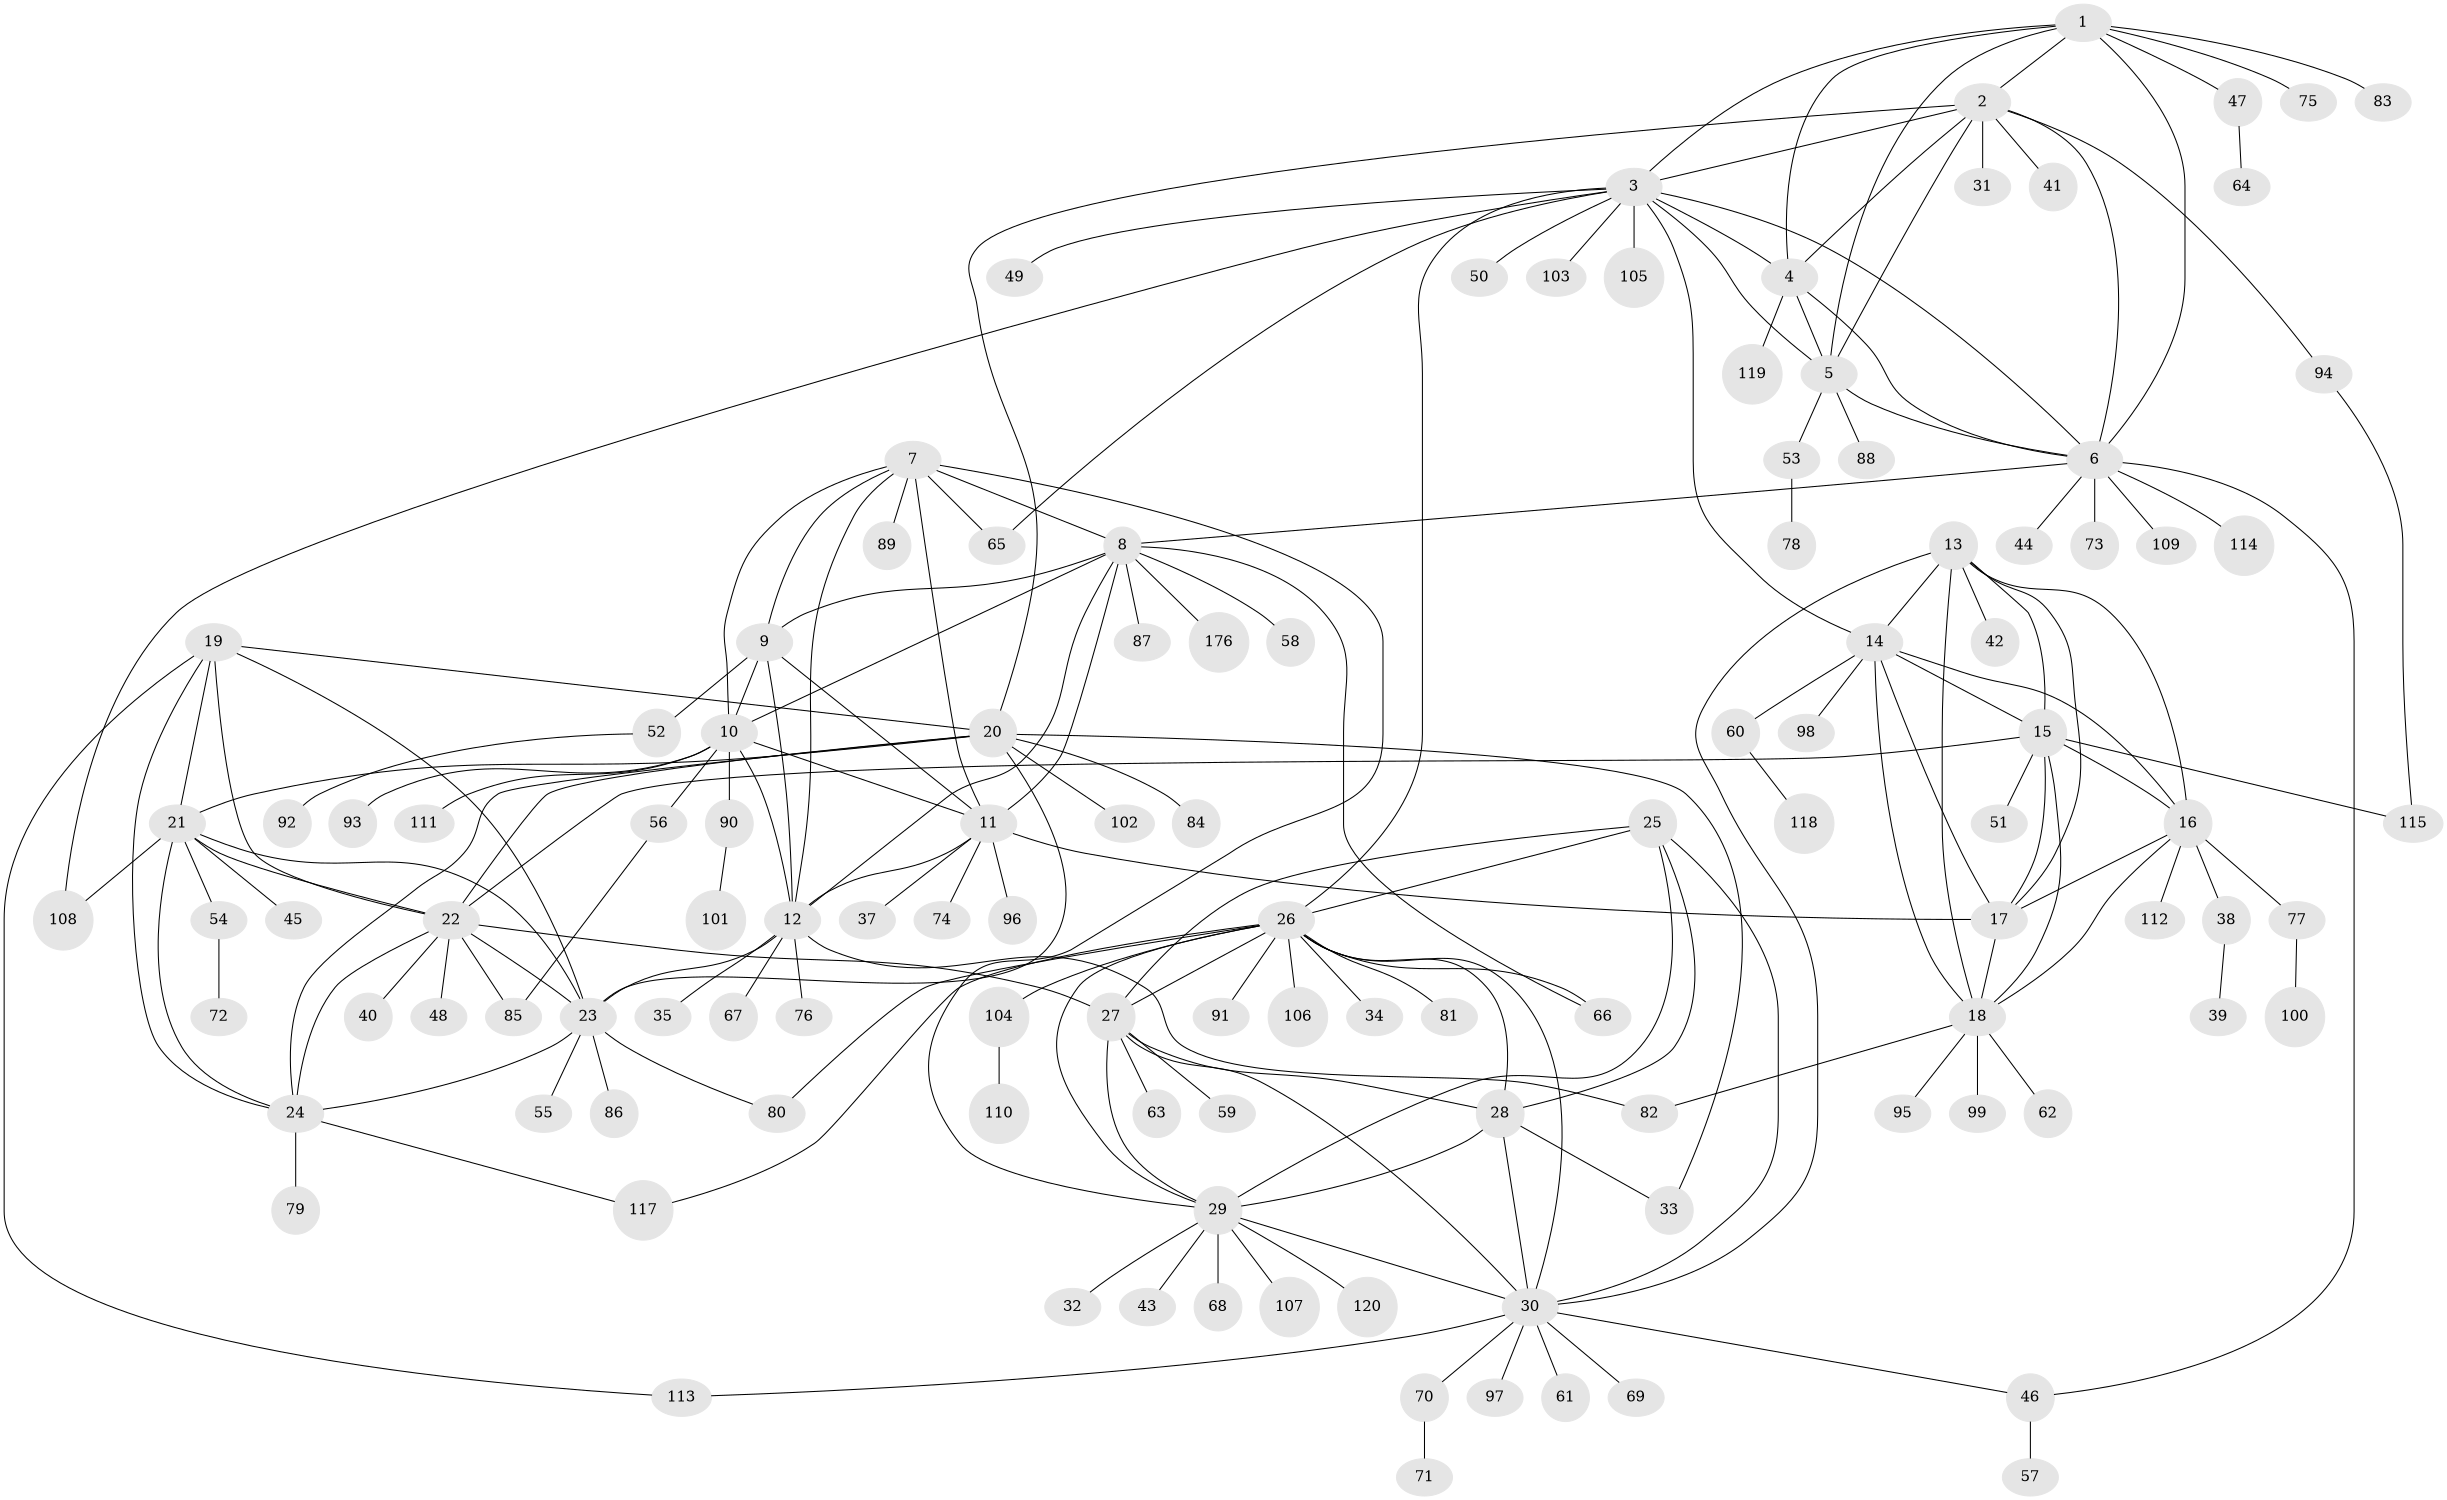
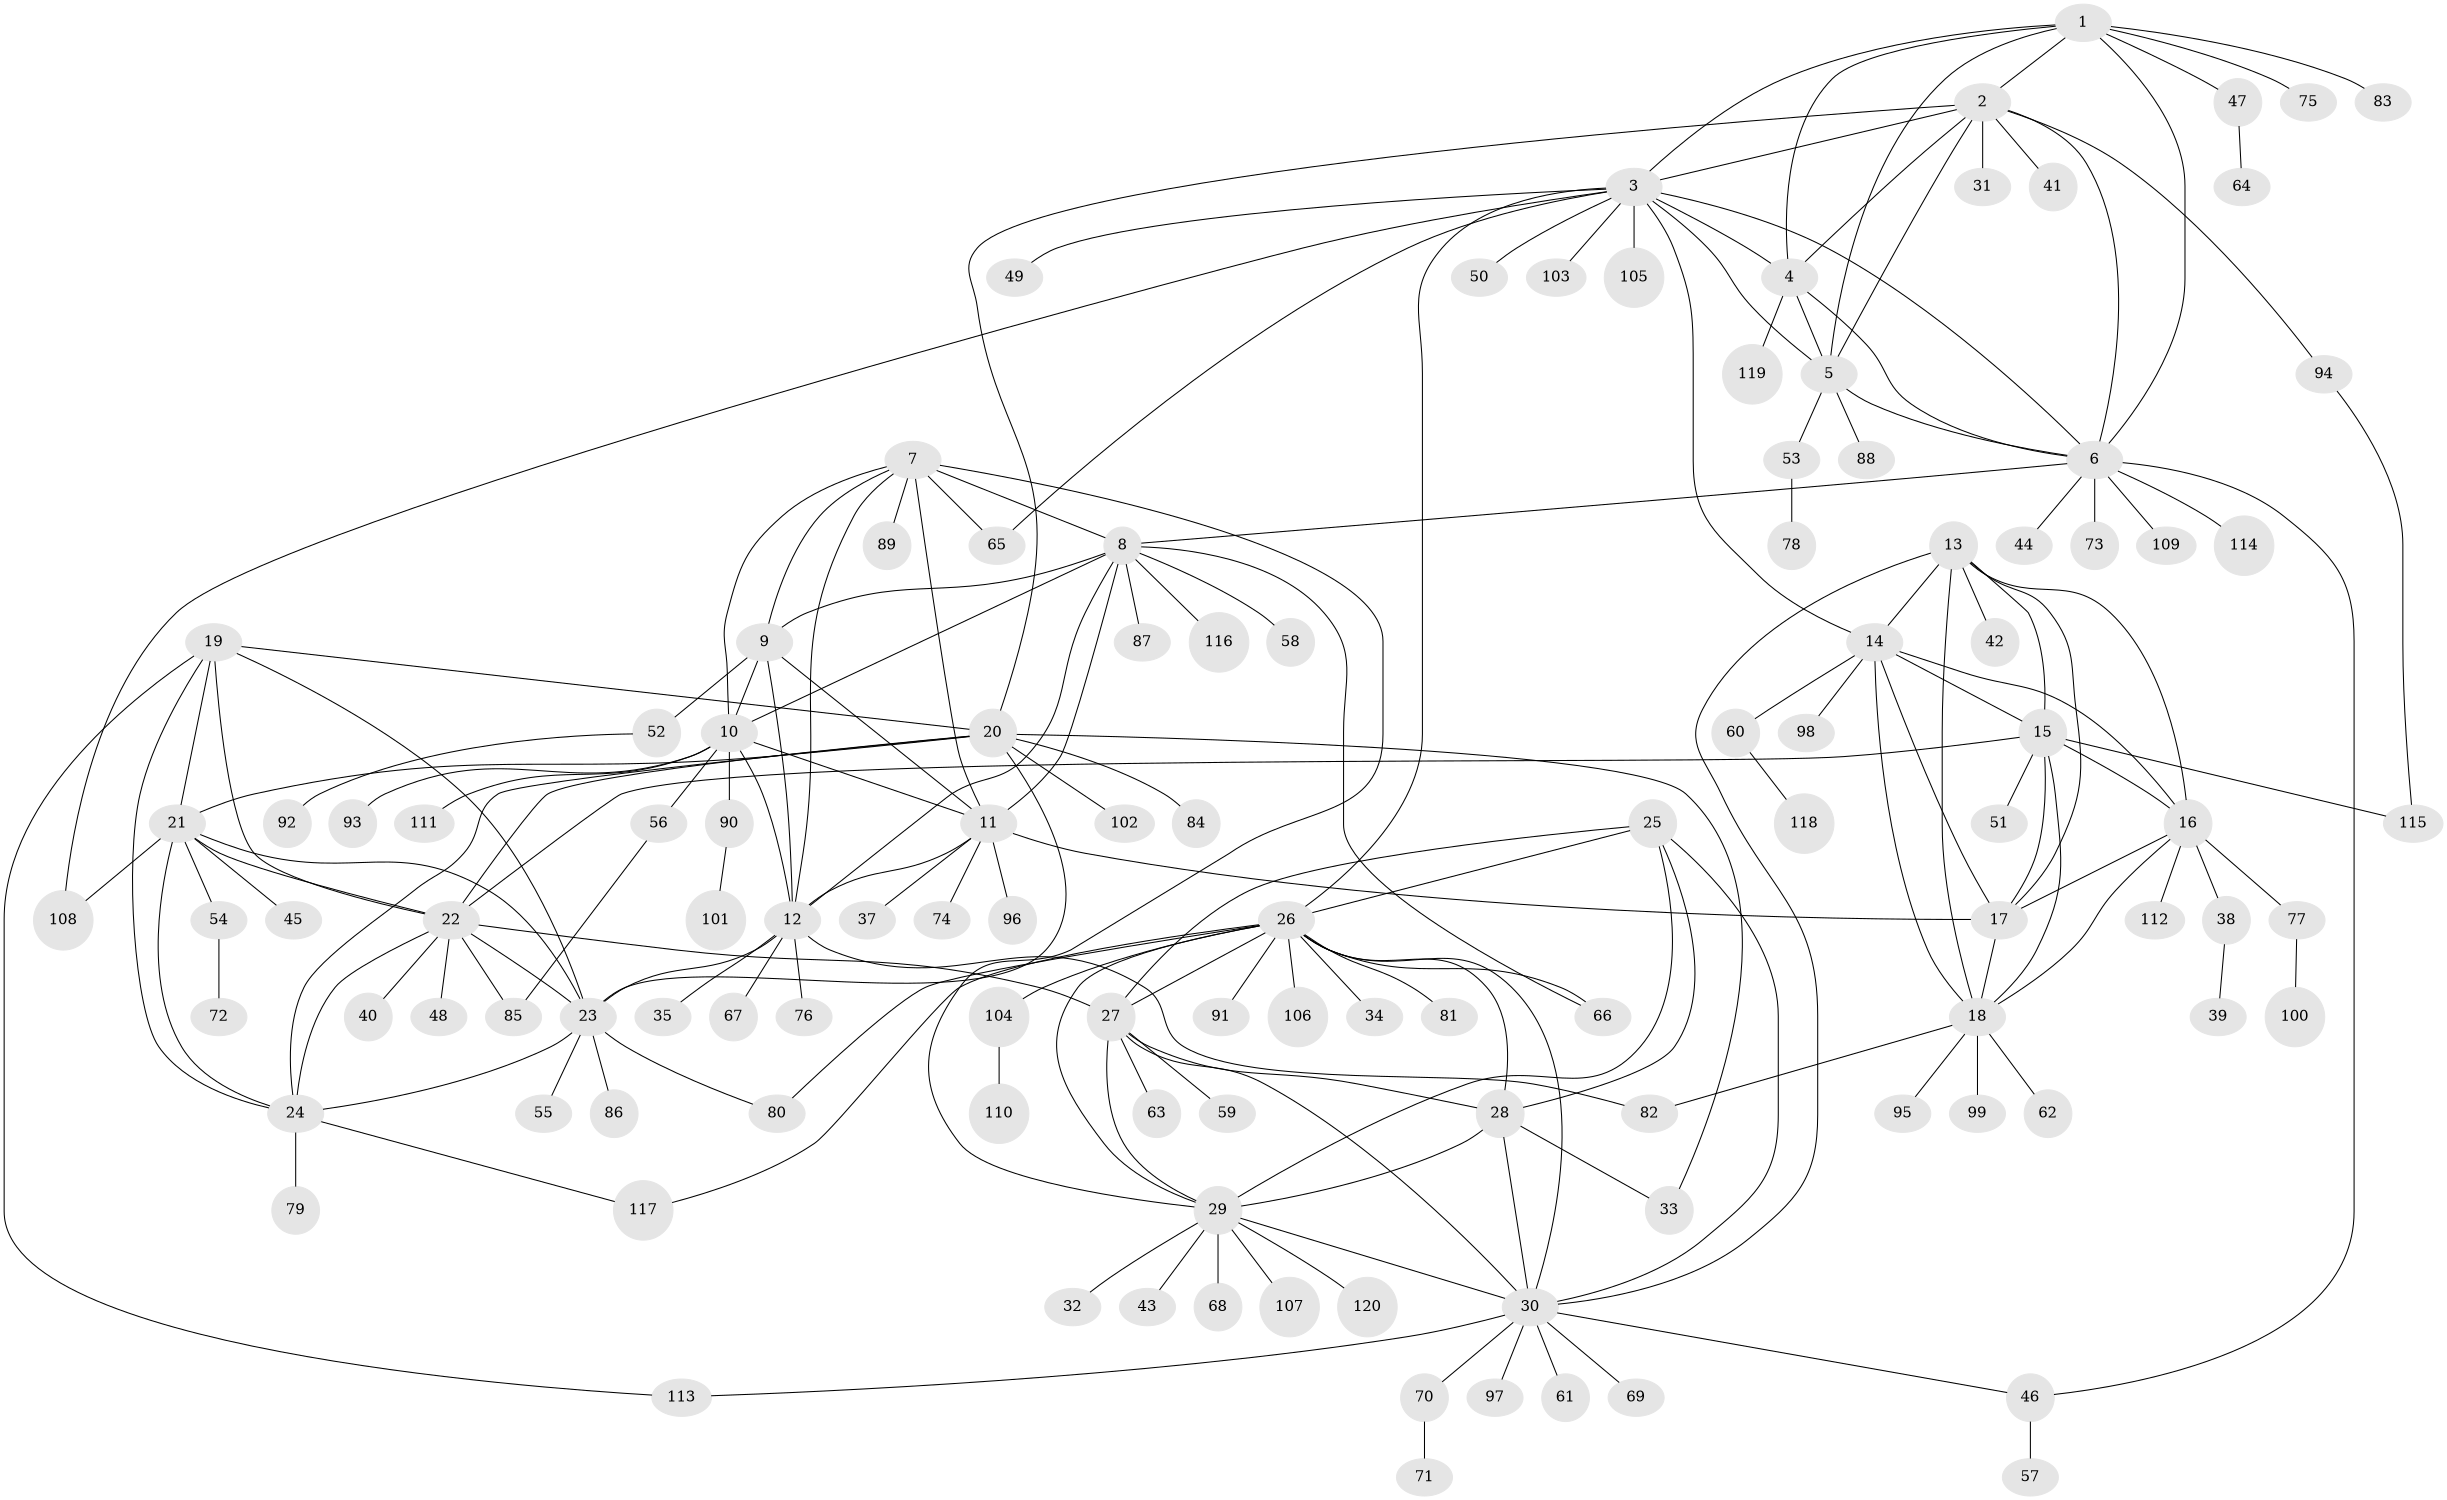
node "176": label "176" -> "116"
